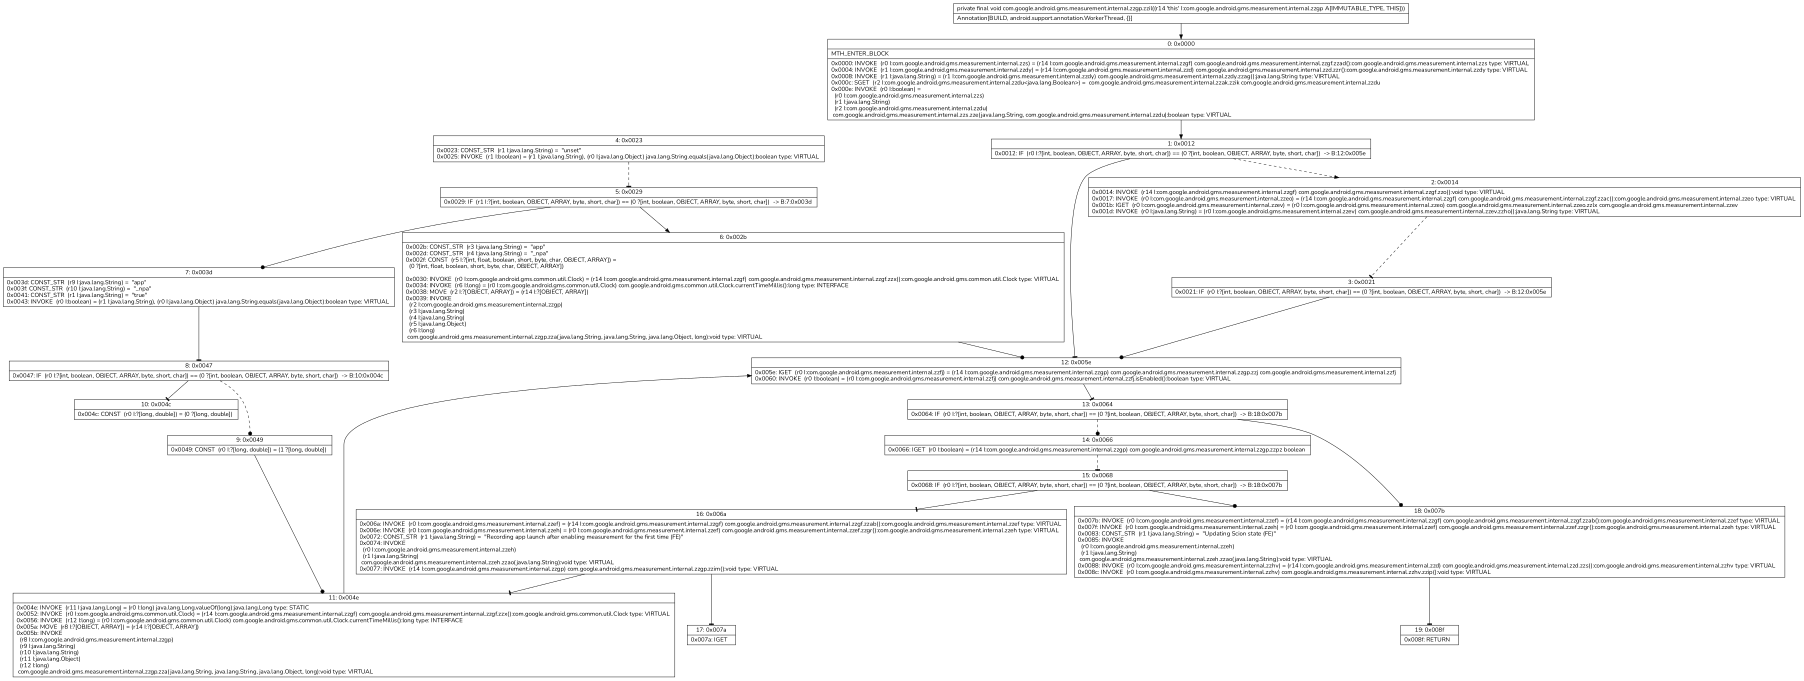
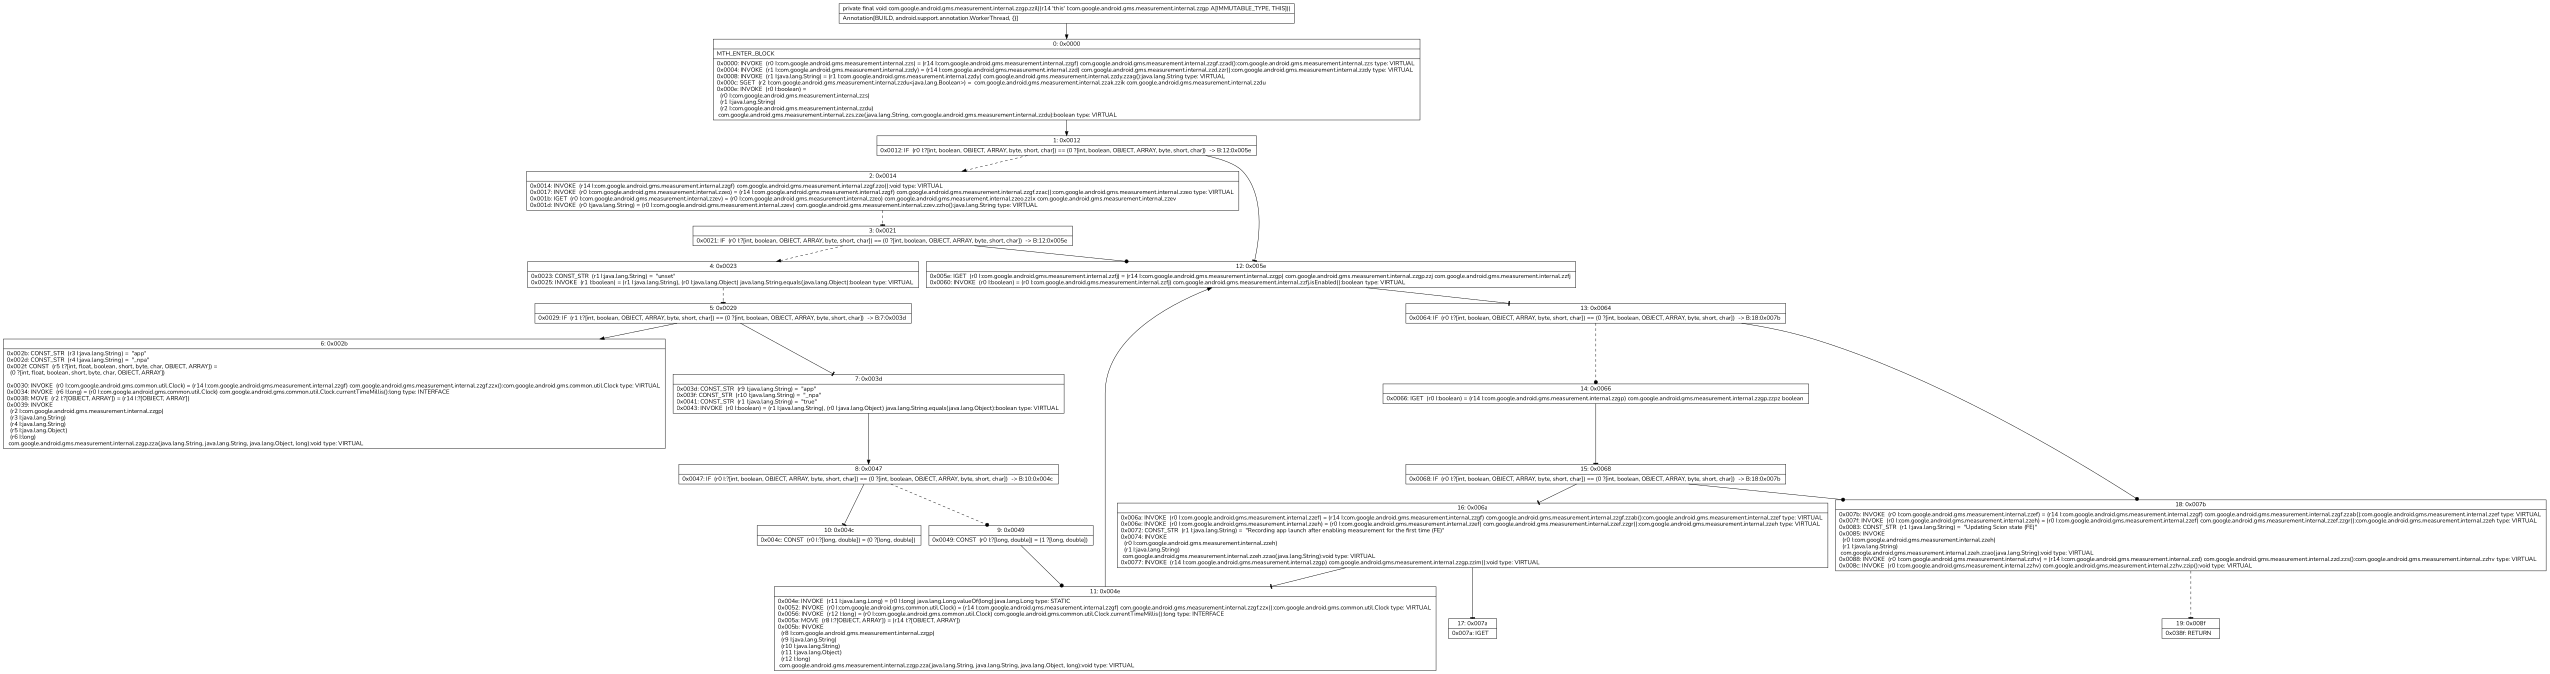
edge "5: 0x0029" -> "7: 0x003d": arrowhead dot -> tee
edge "3: 0x0021" -> "4: 0x0023": added
edge "7: 0x003d" -> "8: 0x0047": arrowhead tee -> normal
edge "6: 0x002b" -> "12: 0x005e": removed
edge "14: 0x0066" -> "15: 0x0068": style dashed -> solid
edge "18: 0x007b" -> "19: 0x008f": style solid -> dashed
node "19: 0x008f": text "0x008f: RETURN" -> "0x038f: RETURN"
